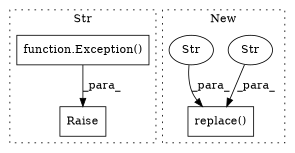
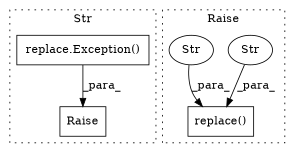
cluster "New": label "New" -> "Raise"
node "function.Exception()": label "function.Exception()" -> "replace.Exception()"
